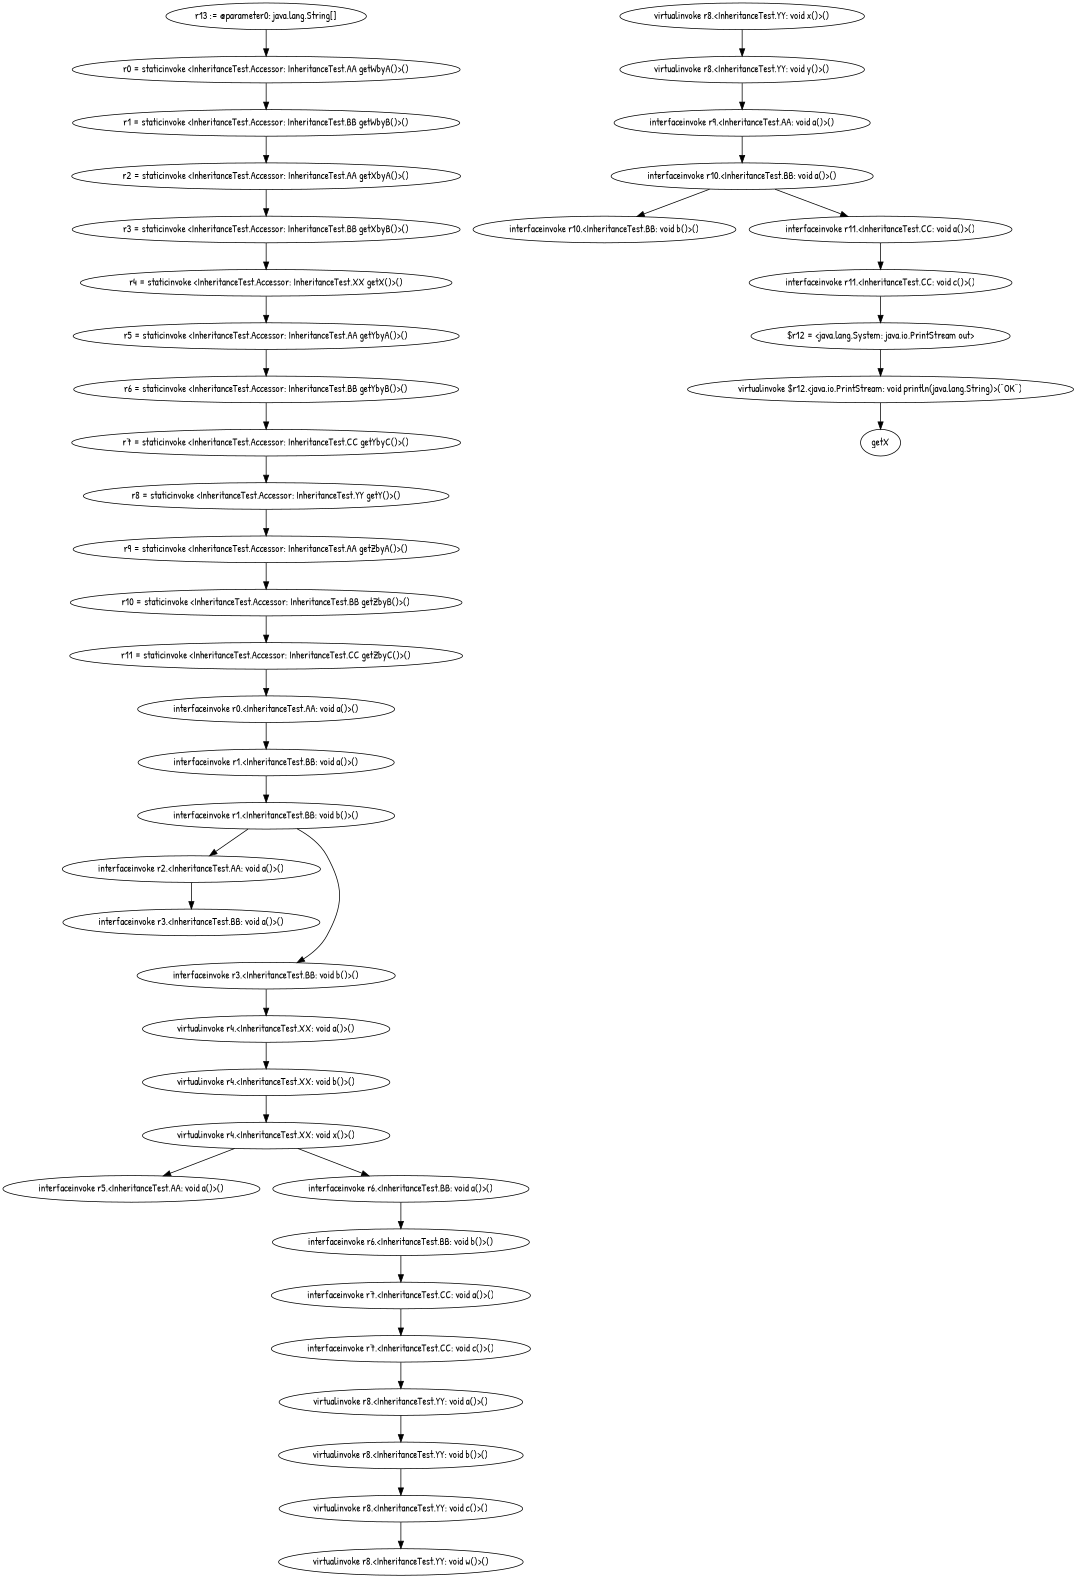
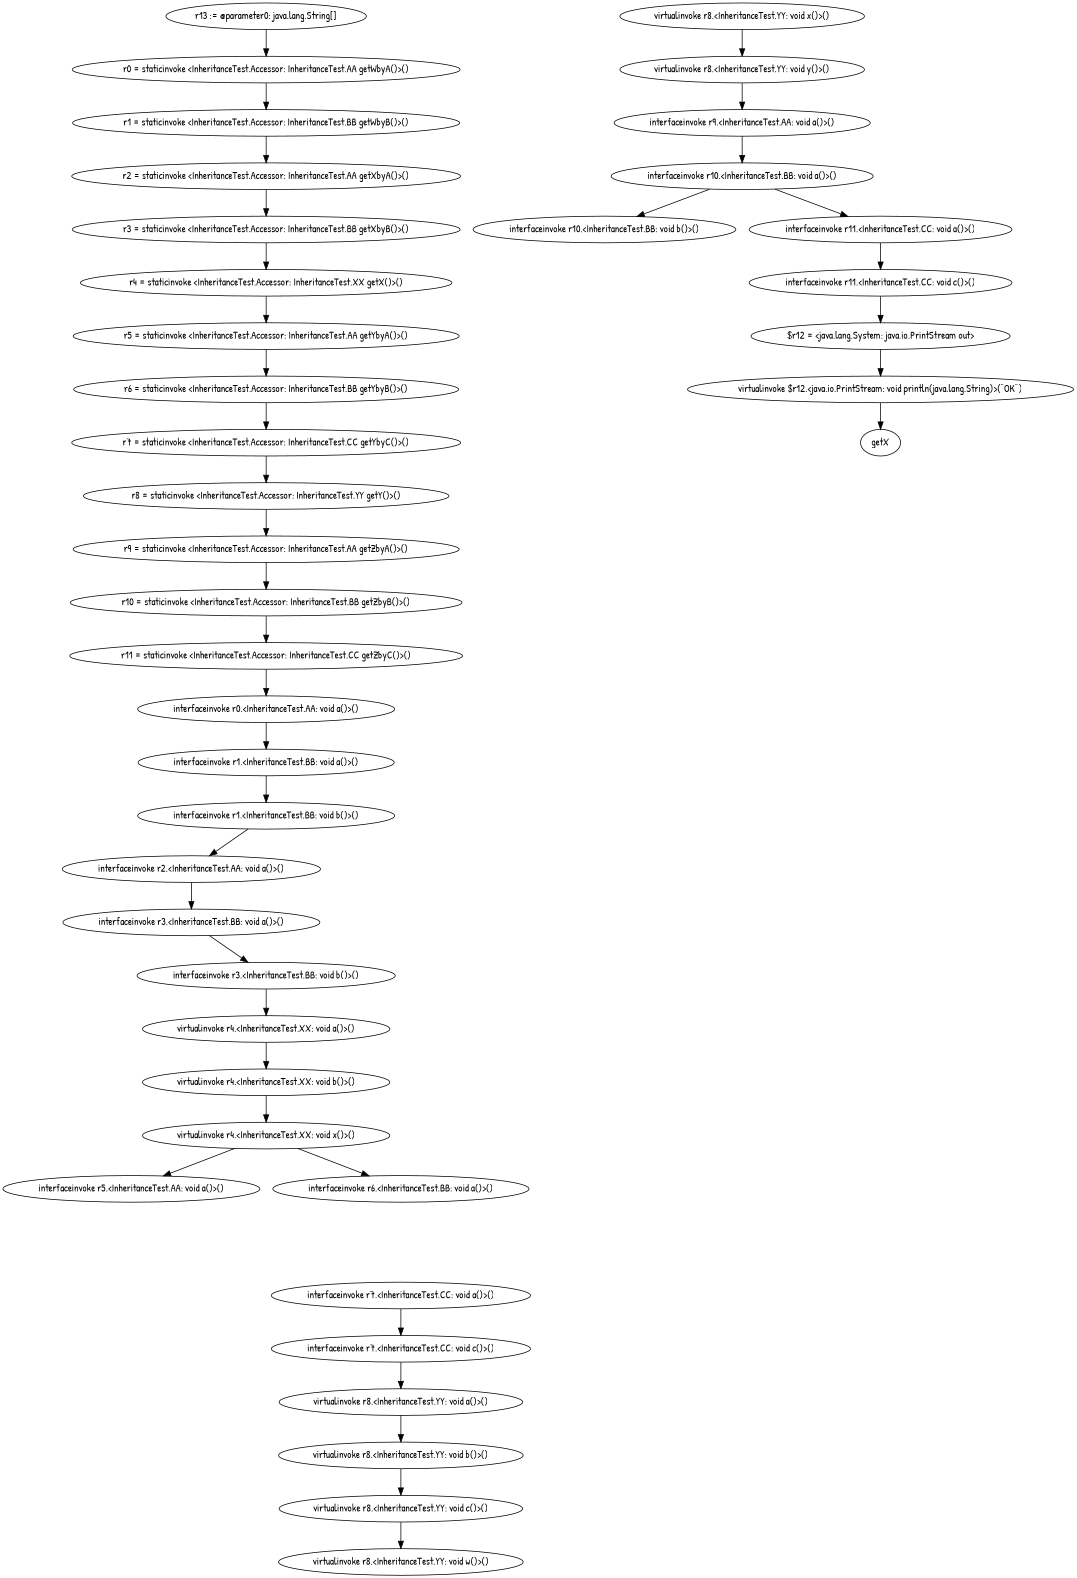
edge "interfaceinvoke r1.<InheritanceTest.BB: void b()>()" -> "interfaceinvoke r3.<InheritanceTest.BB: void b()>()": now "interfaceinvoke r3.<InheritanceTest.BB: void a()>()" -> "interfaceinvoke r3.<InheritanceTest.BB: void b()>()"
node "interfaceinvoke r6.<InheritanceTest.BB: void b()>()": removed
